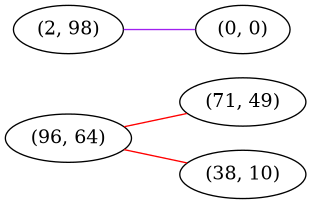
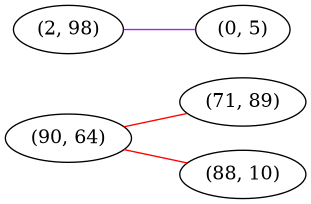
node "(0, 0)": label "(0, 0)" -> "(0, 5)"
node "(71, 49)": label "(71, 49)" -> "(71, 89)"
node "(96, 64)": label "(96, 64)" -> "(90, 64)"
node "(38, 10)": label "(38, 10)" -> "(88, 10)"
